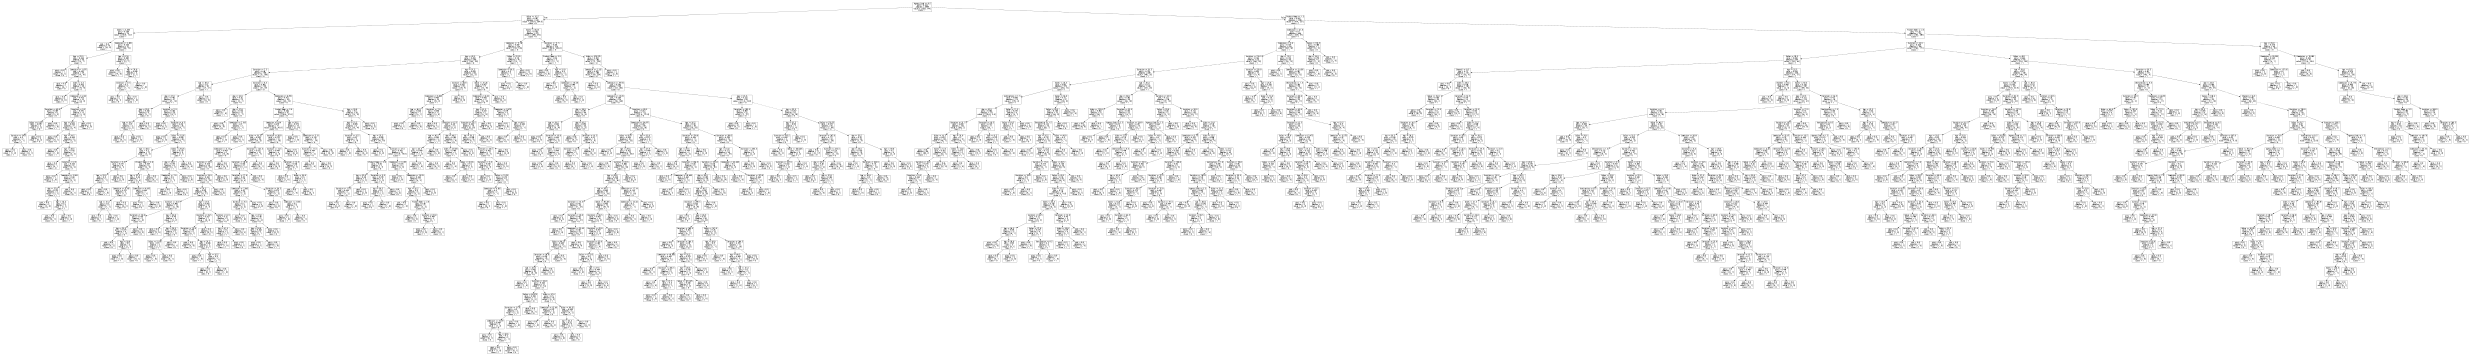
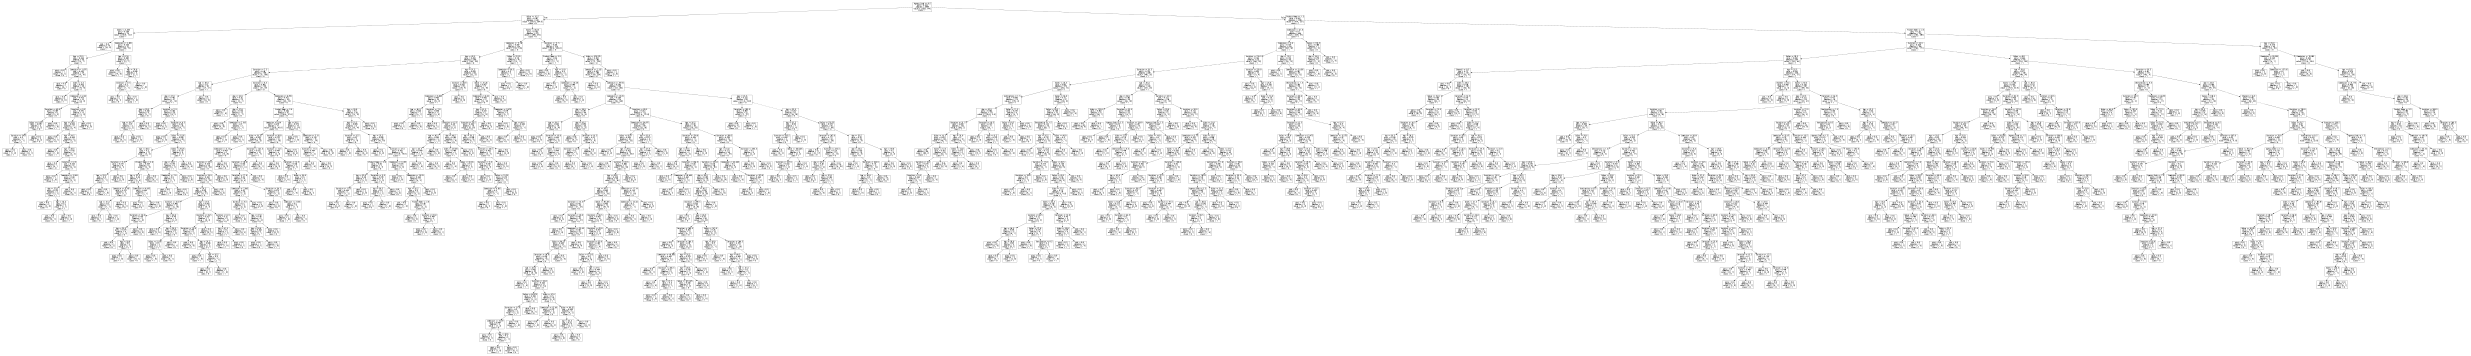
node "Age <= 58.0 gini = 0.32 class = 5 value = [4, 1] class = 1": label "Age <= 58.0 gini = 0.32 class = 5 value = [4, 1] class = 1" -> "Age <= 58.0 gini = 0.32 samples = 5 value = [4, 1] class = 1"
